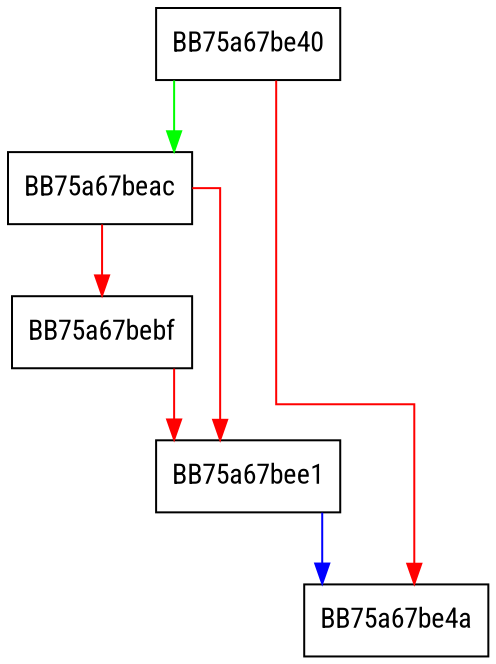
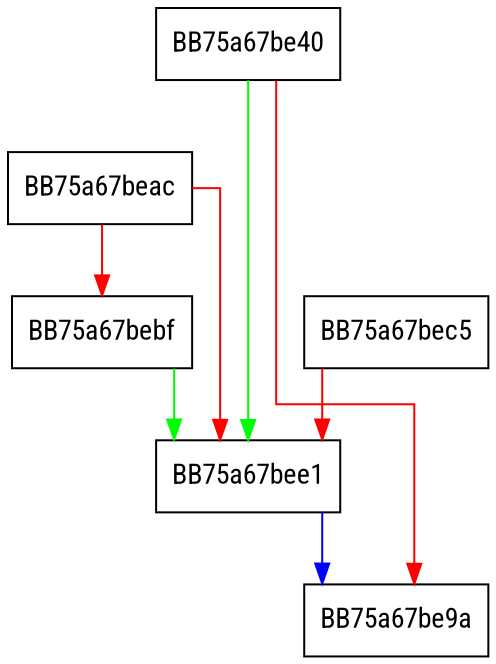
edge "BB75a67be40" -> "BB75a67beac": now "BB75a67be40" -> "BB75a67bee1"
node "BB75a67bec5": added
edge "BB75a67bebf" -> "BB75a67bee1": color red -> green
node "BB75a67be4a": label "BB75a67be4a" -> "BB75a67be9a"
